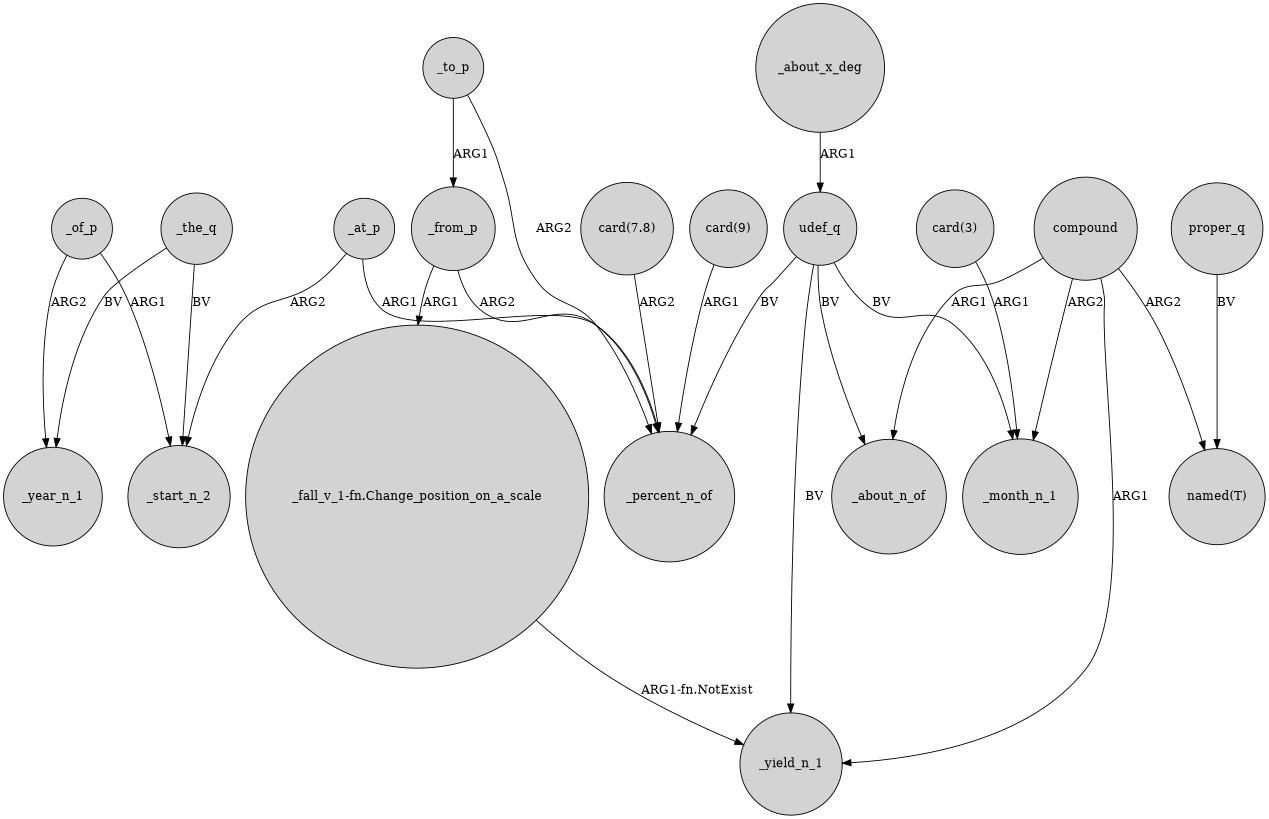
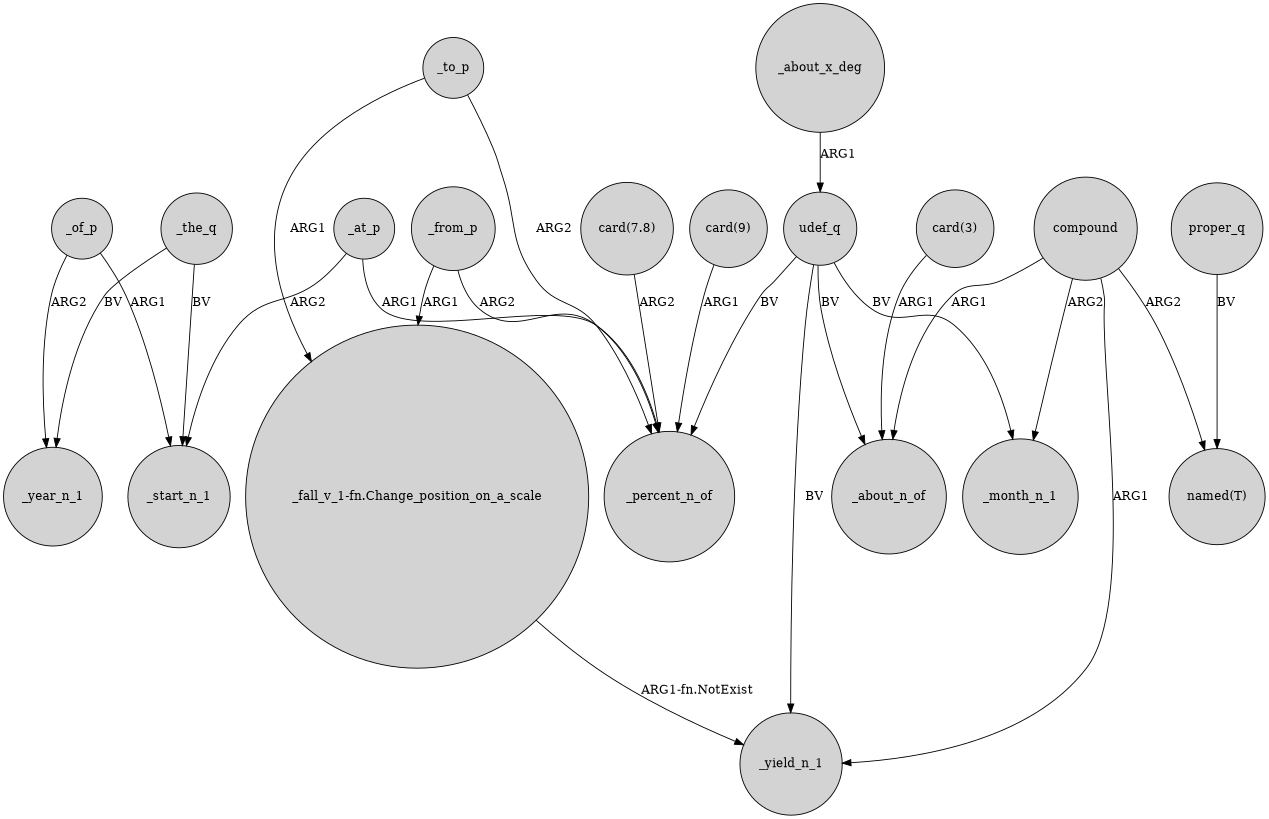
edge "_to_p" -> "_from_p": now "_to_p" -> "_fall_v_1-fn.Change_position_on_a_scale"
edge "card(3)" -> "_month_n_1": now "card(3)" -> "_about_n_of"
node "_start_n_2": label "_start_n_2" -> "_start_n_1"
